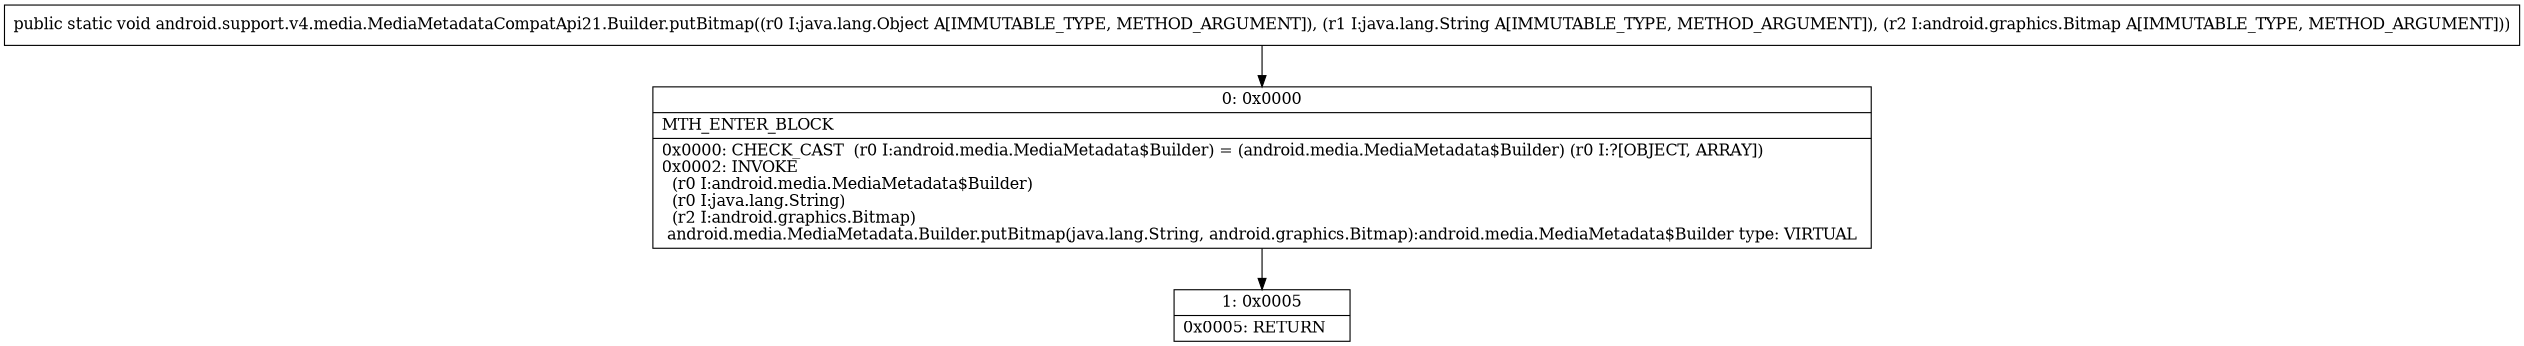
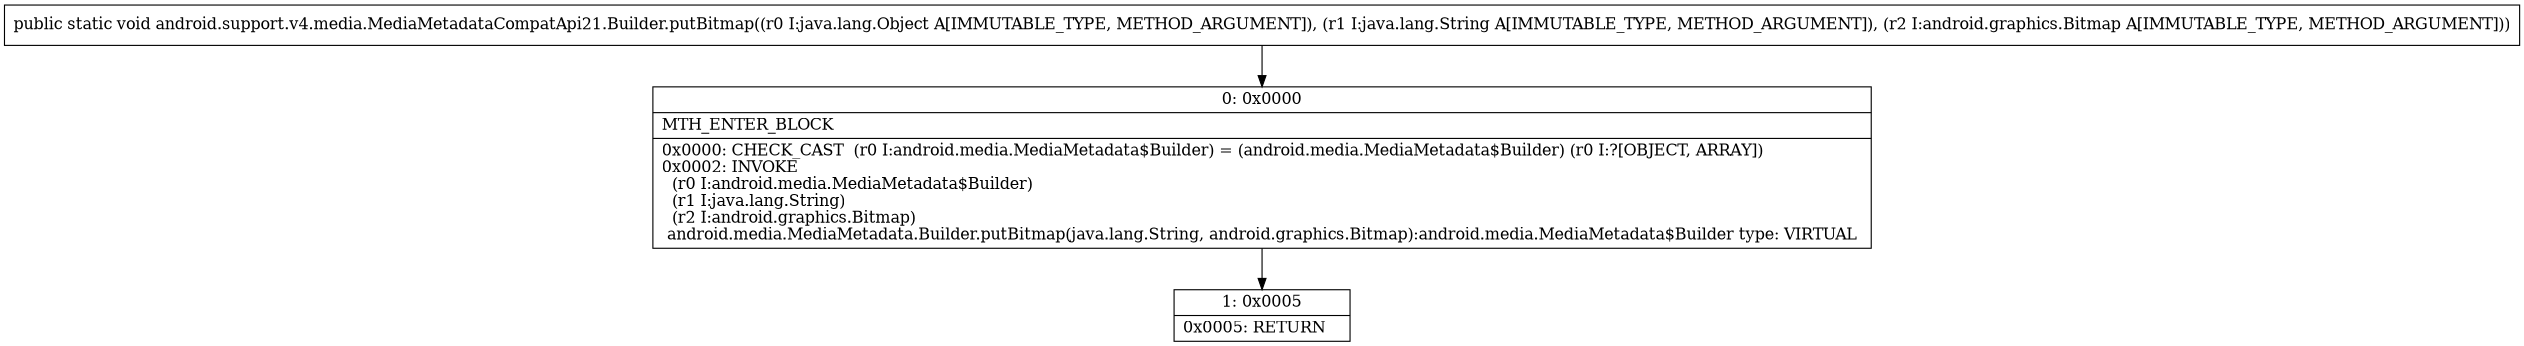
node "0: 0x0000": text "(r0 I:java.lang.String)" -> "(r1 I:java.lang.String)"
